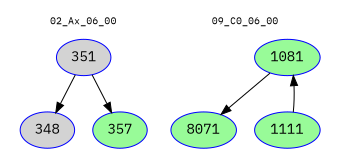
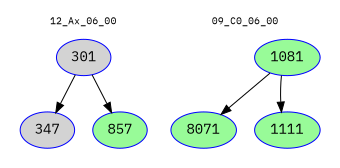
cluster "02_Ax_06_00": label "02_Ax_06_00" -> "12_Ax_06_00"
node "351": label "351" -> "301"
edge "1111" -> "1081": reversed
node "348": label "348" -> "347"
node "357": label "357" -> "857"
